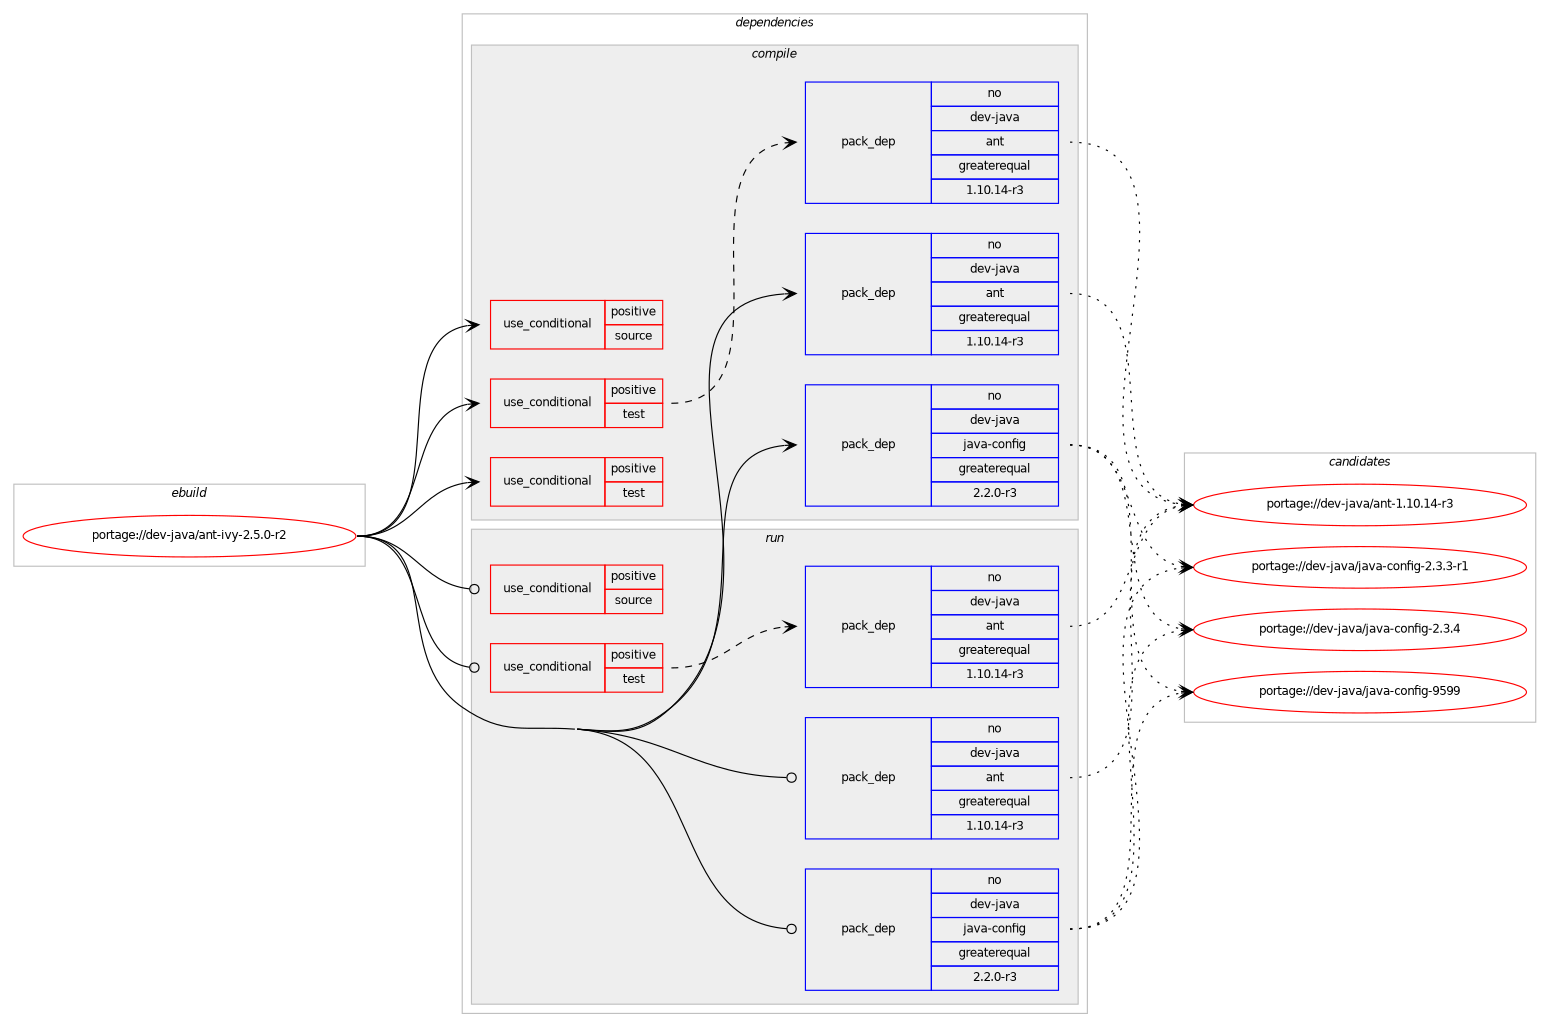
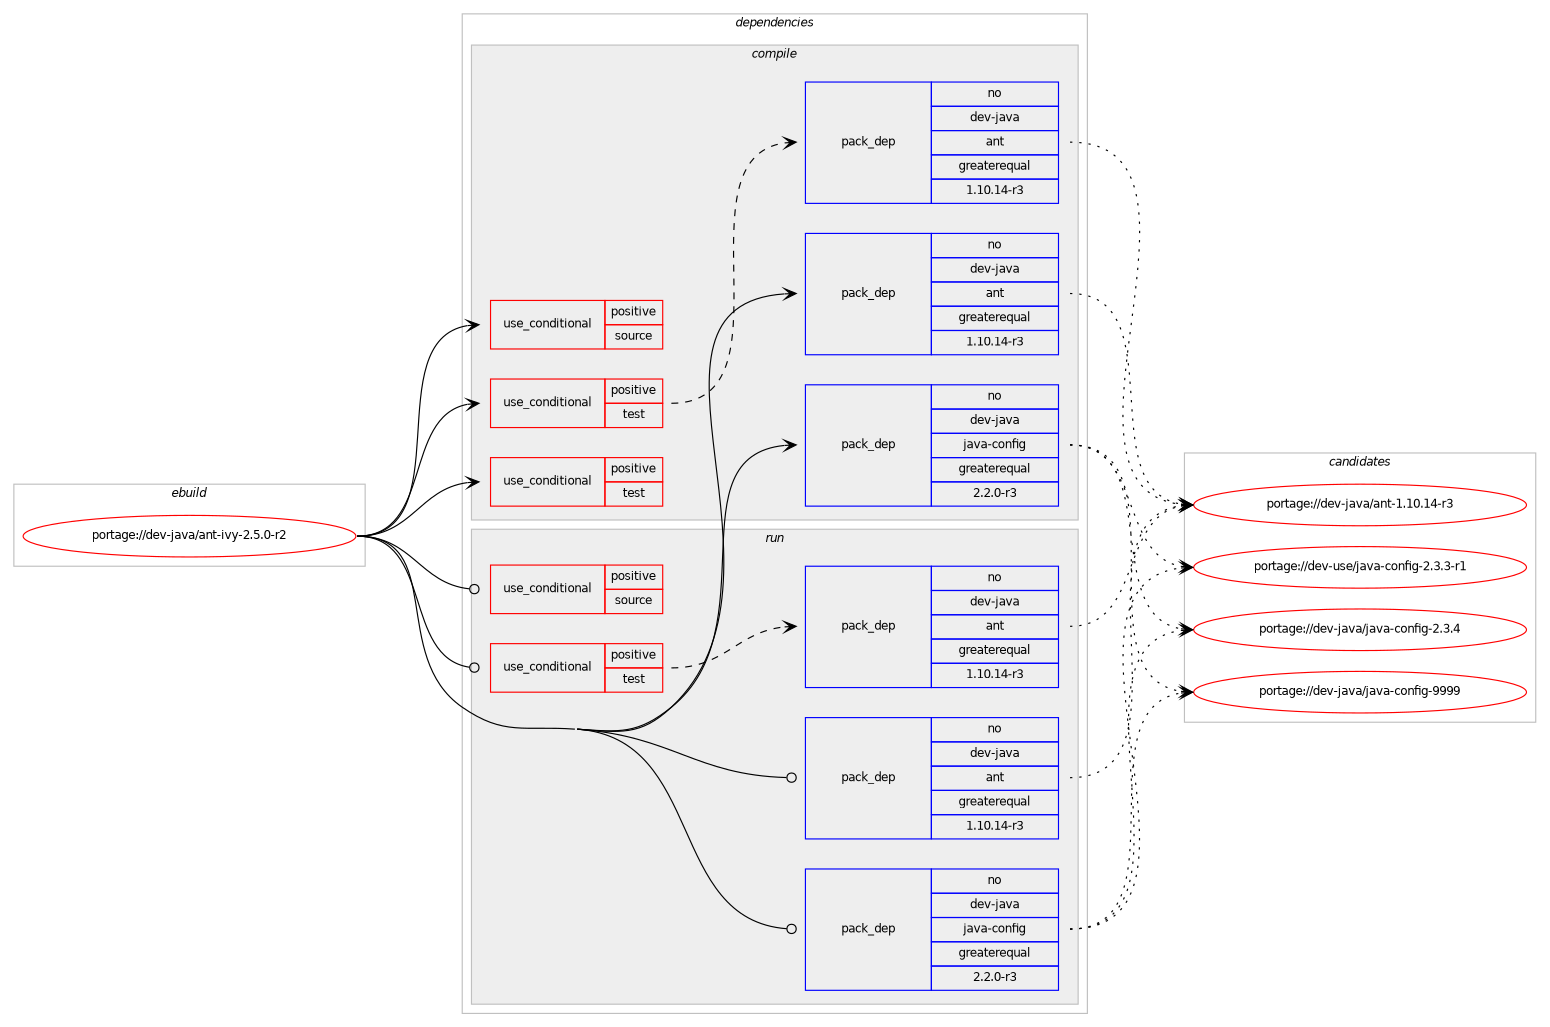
node "portage://dev-java/java-config-2.3.3-r1": label "portage://dev-java/java-config-2.3.3-r1" -> "portage://dev-use/java-config-2.3.3-r1"
node "portage://dev-java/java-config-9599": label "portage://dev-java/java-config-9599" -> "portage://dev-java/java-config-9999"
